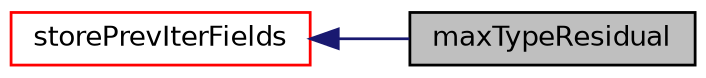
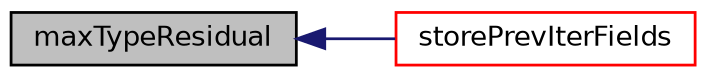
edge "maxTypeResidual" -> "storePrevIterFields": reversed
